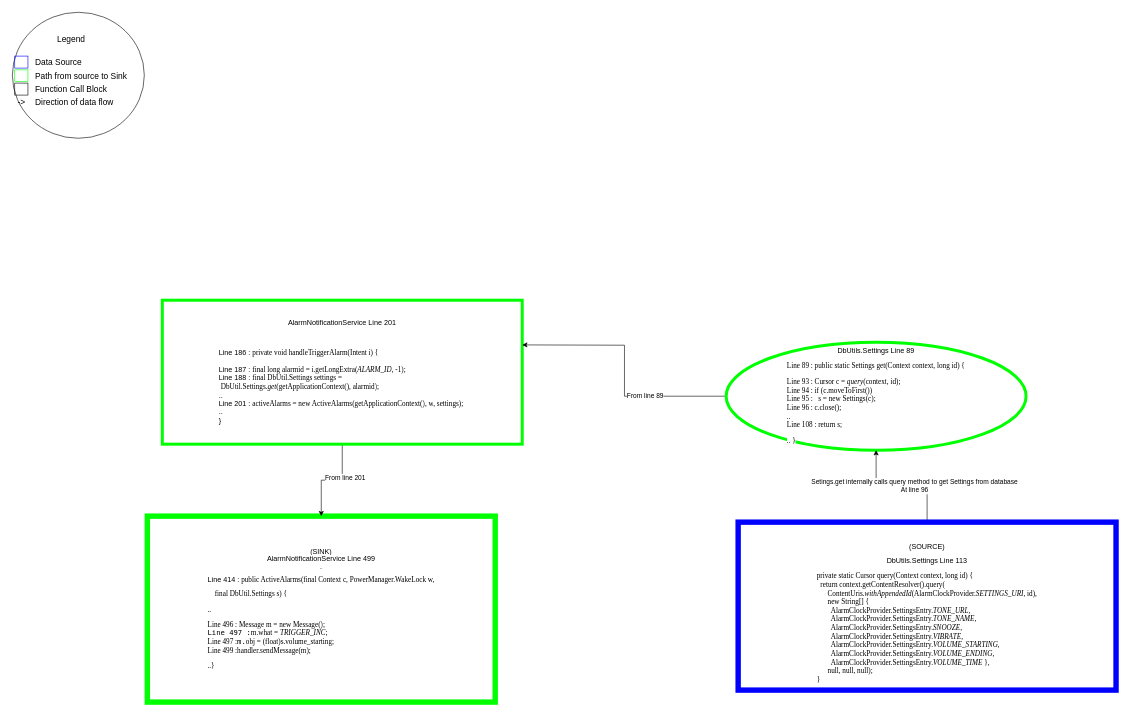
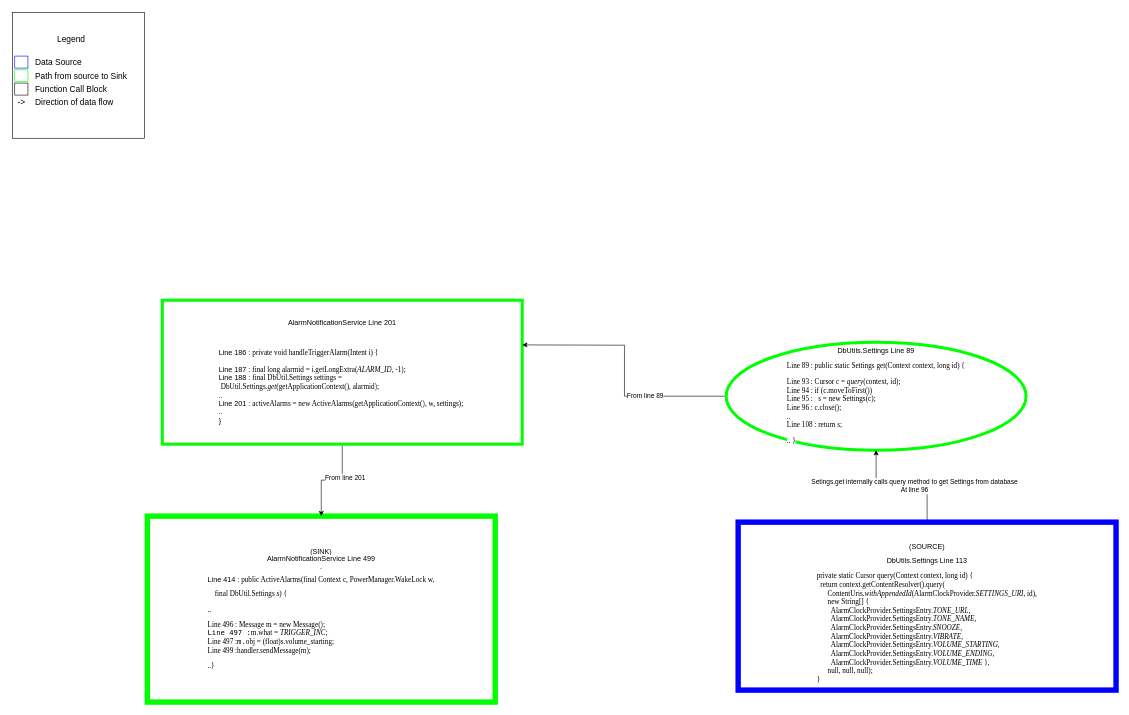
node "Legend Data Source Path from source to Sink Function Call Block -> Direction of data flow": shape ellipse -> rectangle
